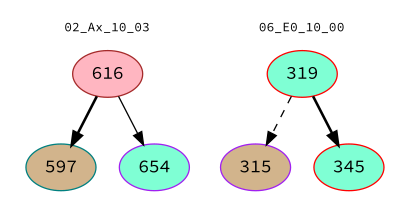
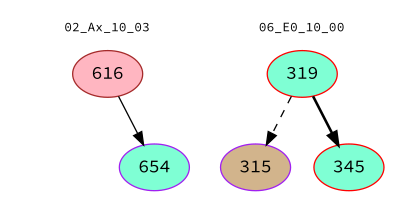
node "597": removed
